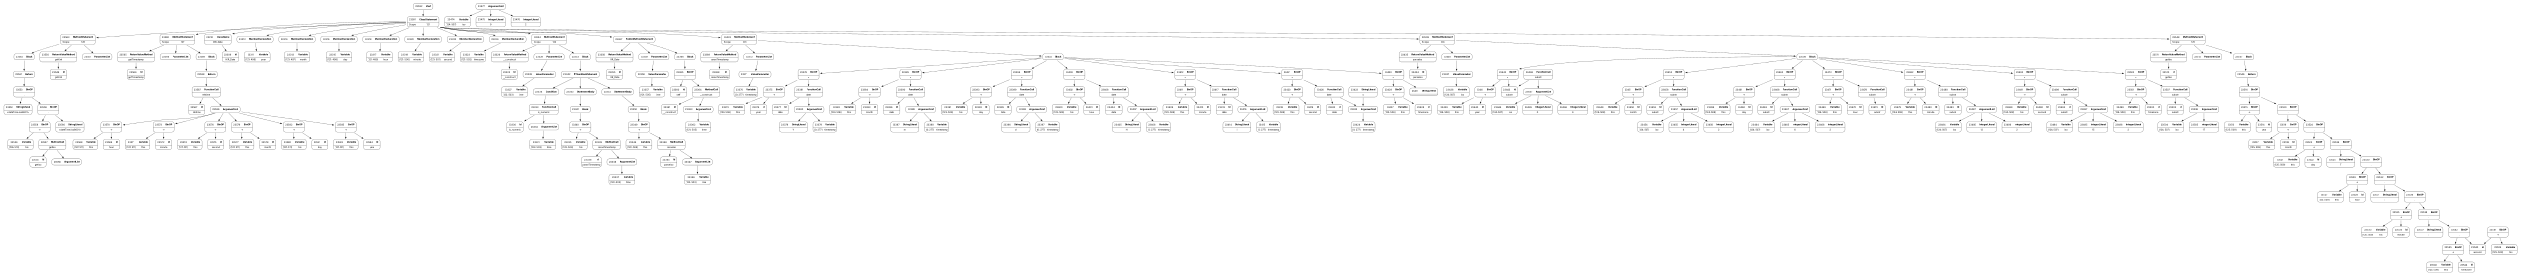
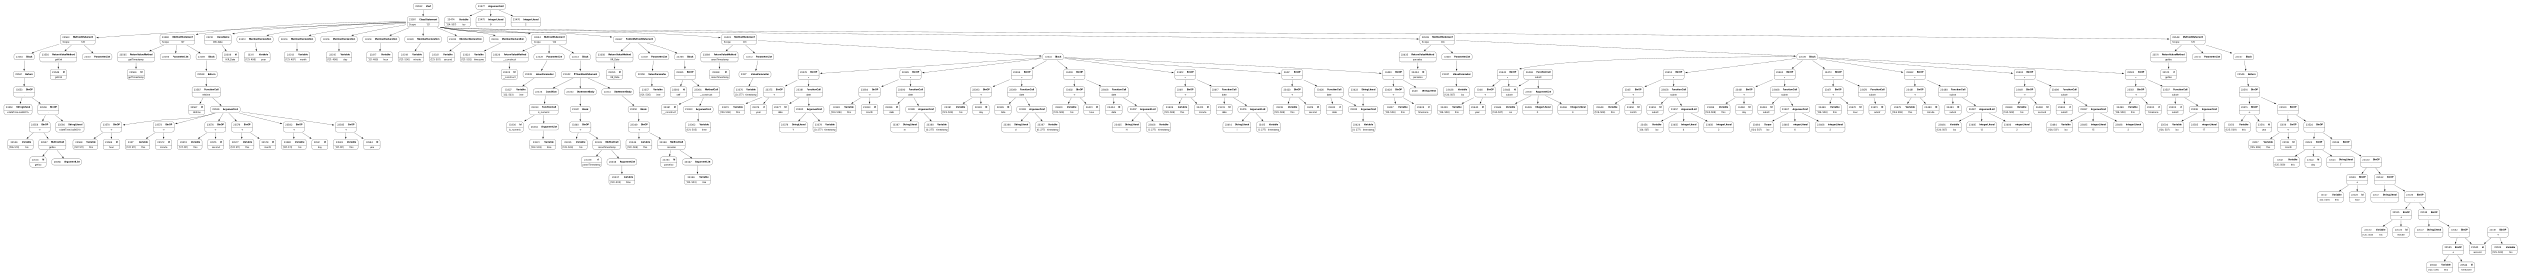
node "23464": text "Variable" -> "Scope"
edge "23526" -> "23525": now "23523" -> "23525"
